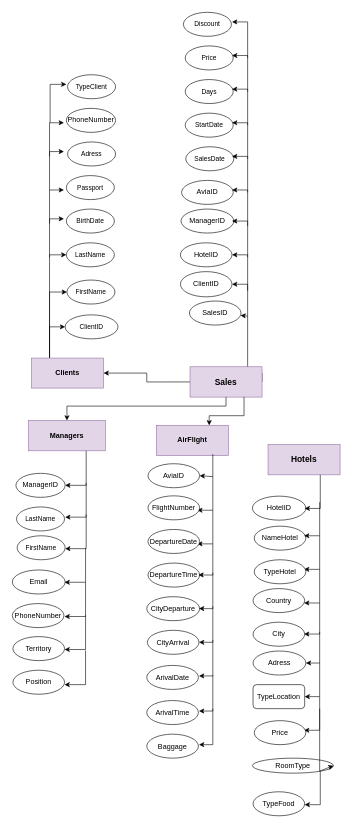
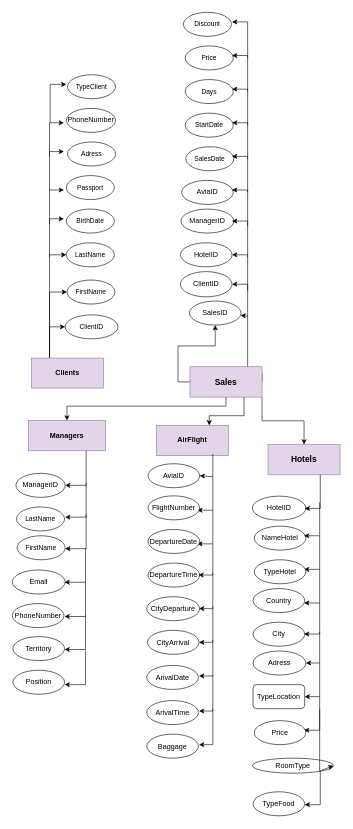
edge "Sales" -> "Clients": now "Sales" -> "SalesID"
edge "Sales" -> "Hotels": added
